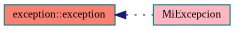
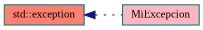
node "exception::exception": label "exception::exception" -> "std::exception"
